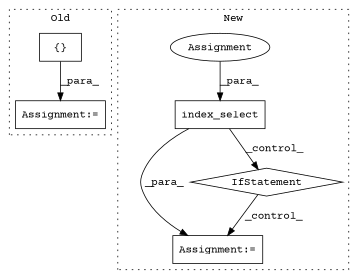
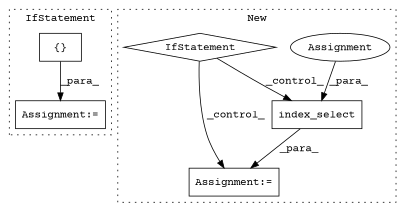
cluster "Old": label "Old" -> "IfStatement"
edge "index_select" -> "IfStatement": reversed
